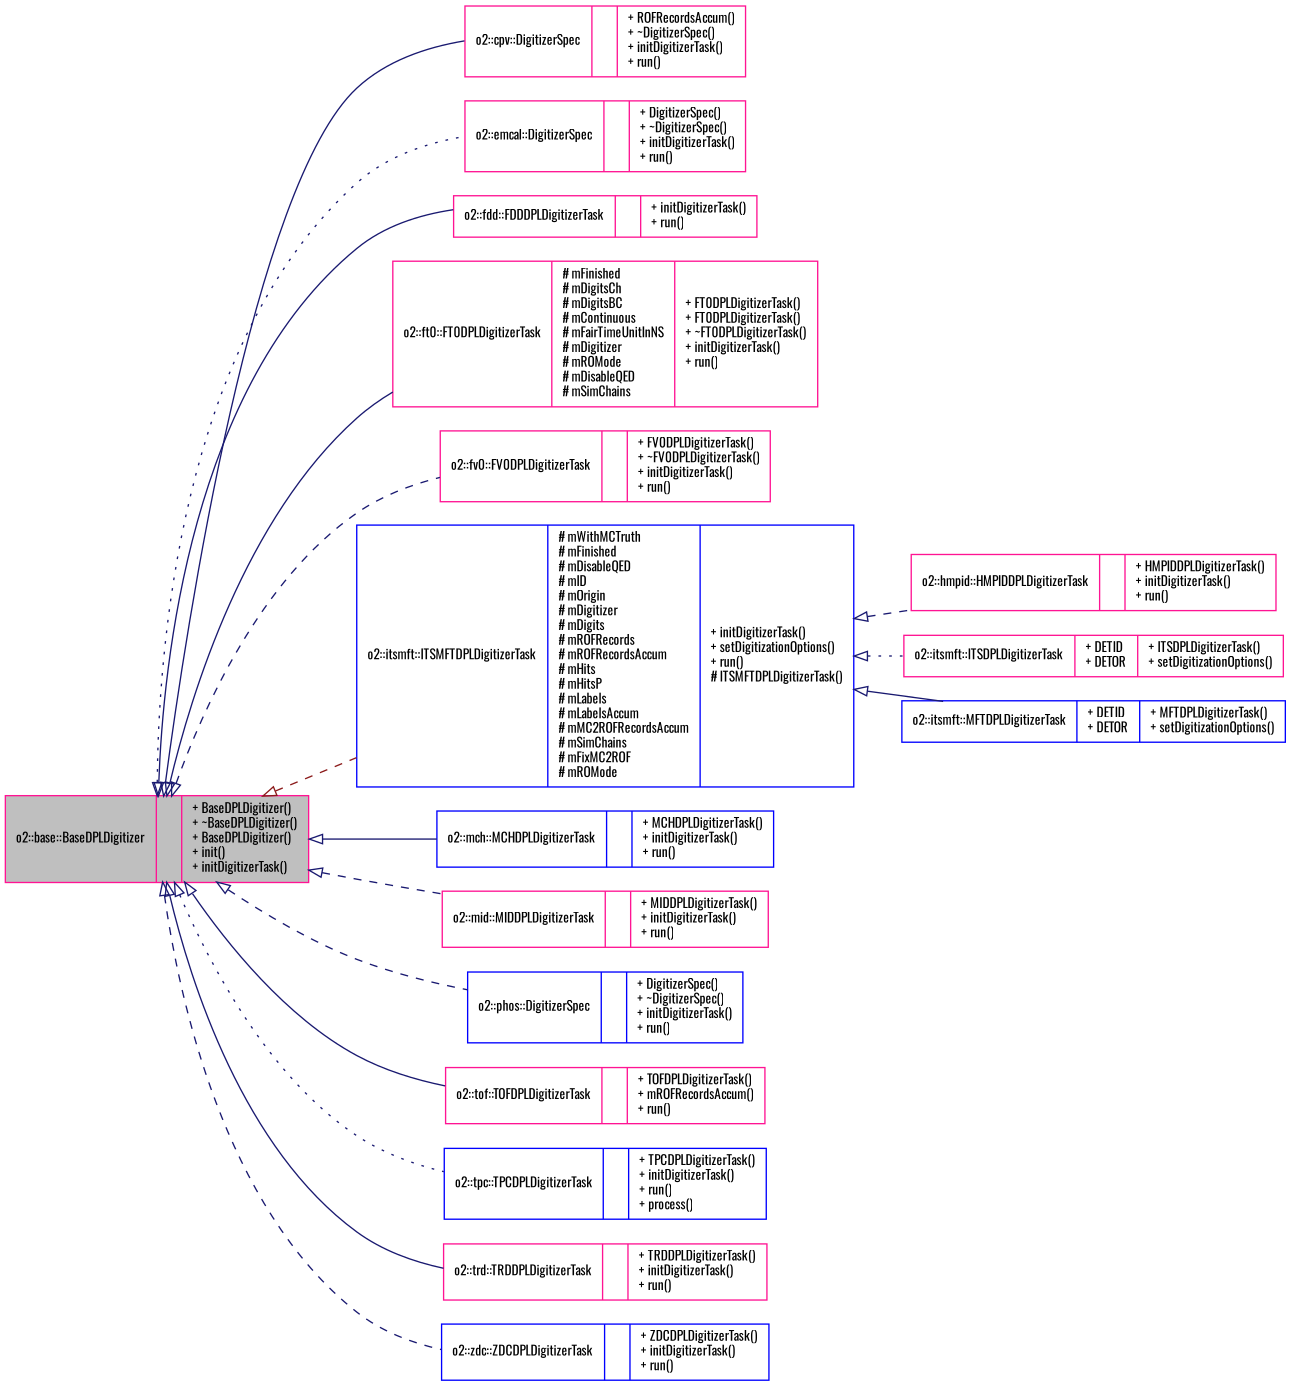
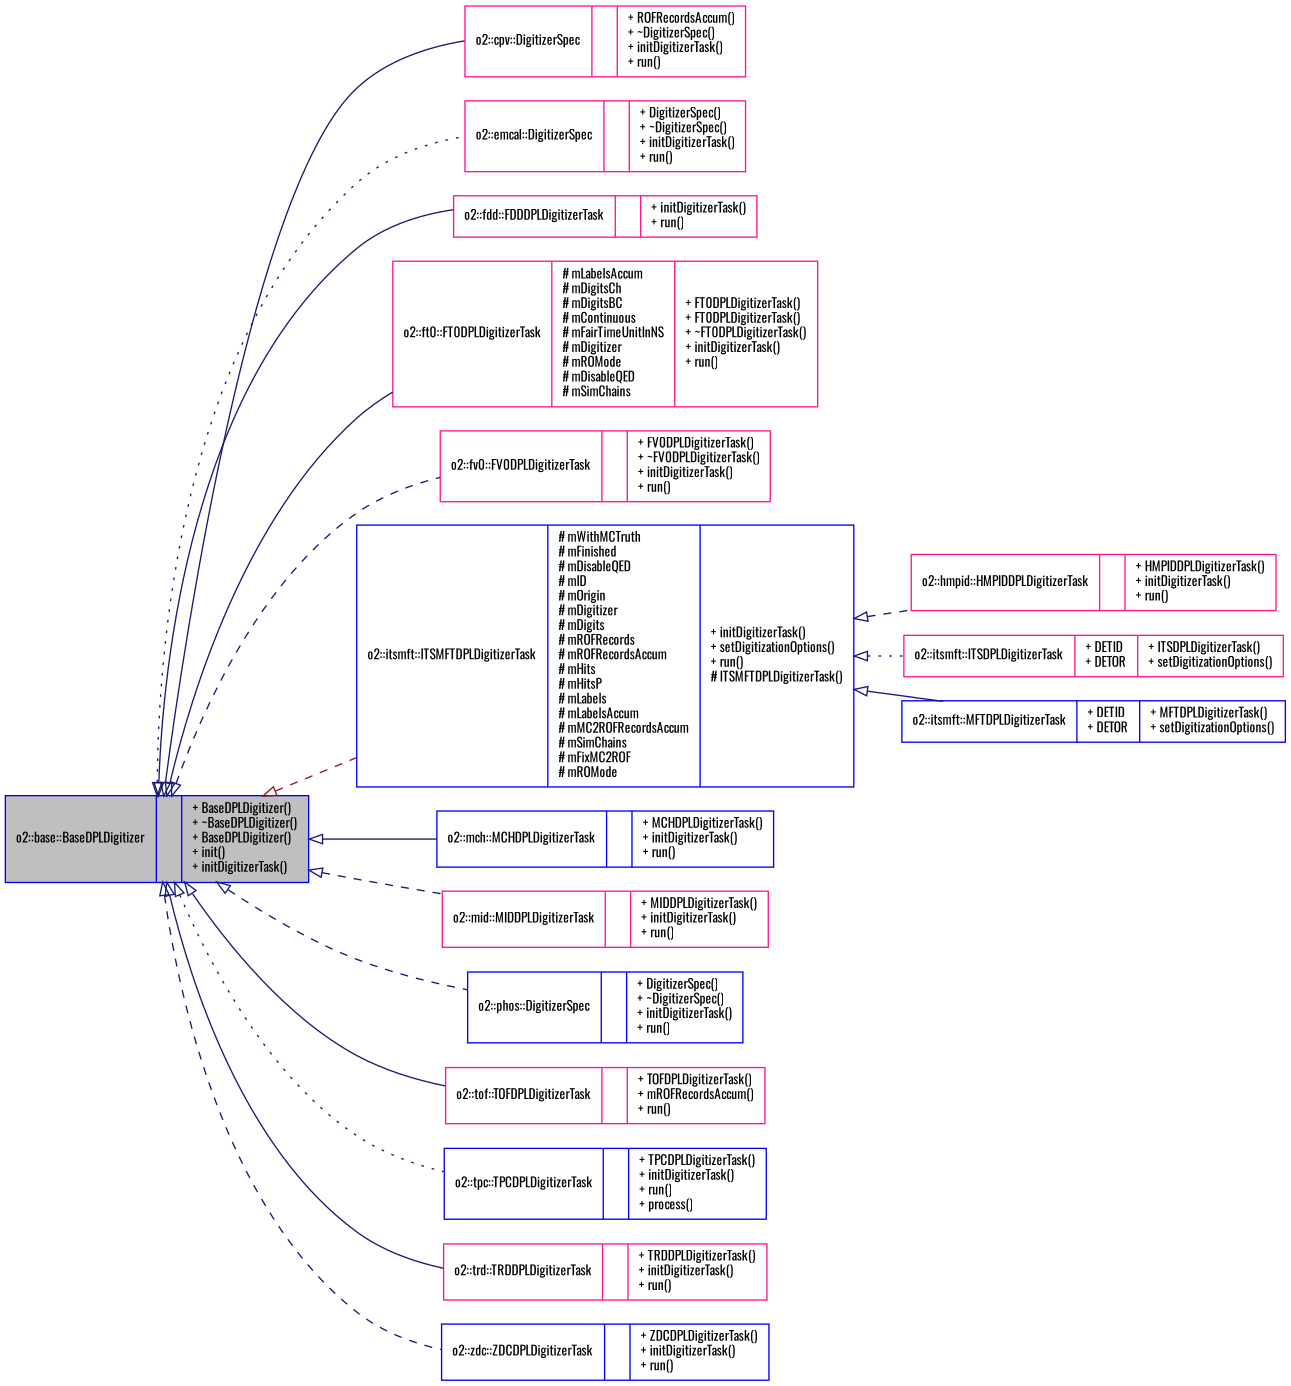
node "o2::ft0::FT0DPLDigitizerTask": text "# mFinished" -> "# mLabelsAccum"
node "o2::base::BaseDPLDigitizer": color deeppink -> blue
